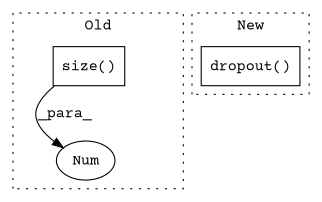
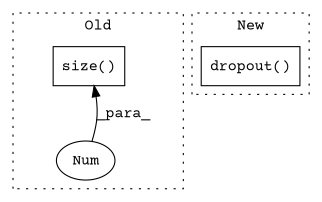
edge "size()" -> "Num": reversed
